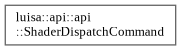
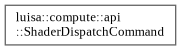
node "luisa::api::api ::ShaderDispatchCommand": label "luisa::api::api ::ShaderDispatchCommand" -> "luisa::compute::api ::ShaderDispatchCommand"
